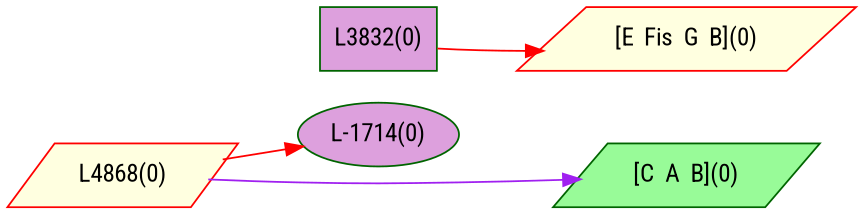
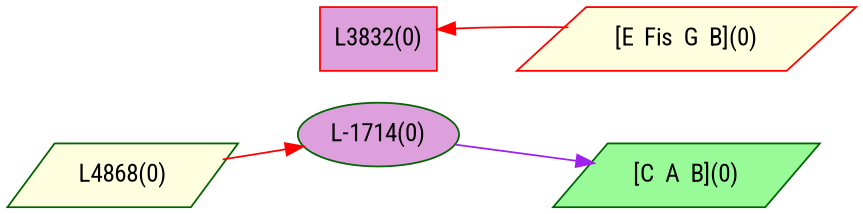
node "L3832(0)": color darkgreen -> red
edge "L3832(0)" -> "[E  Fis  G  B](0)": reversed
node "L4868(0)": color red -> darkgreen
edge "L4868(0)" -> "[C  A  B](0)": now "L-1714(0)" -> "[C  A  B](0)"
